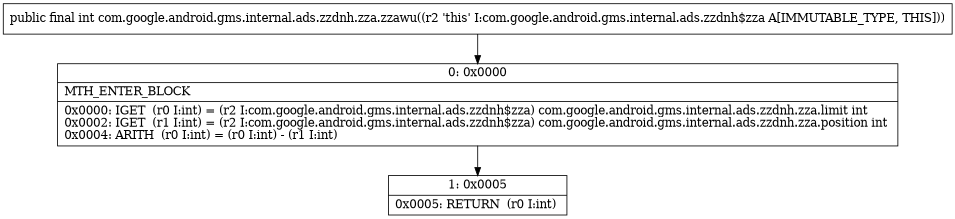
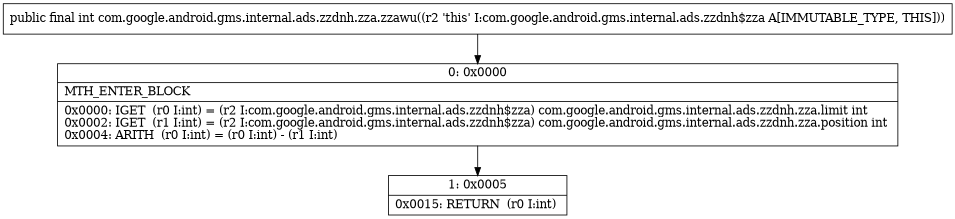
node "1: 0x0005": text "0x0005: RETURN  (r0 I:int)" -> "0x0015: RETURN  (r0 I:int)"
